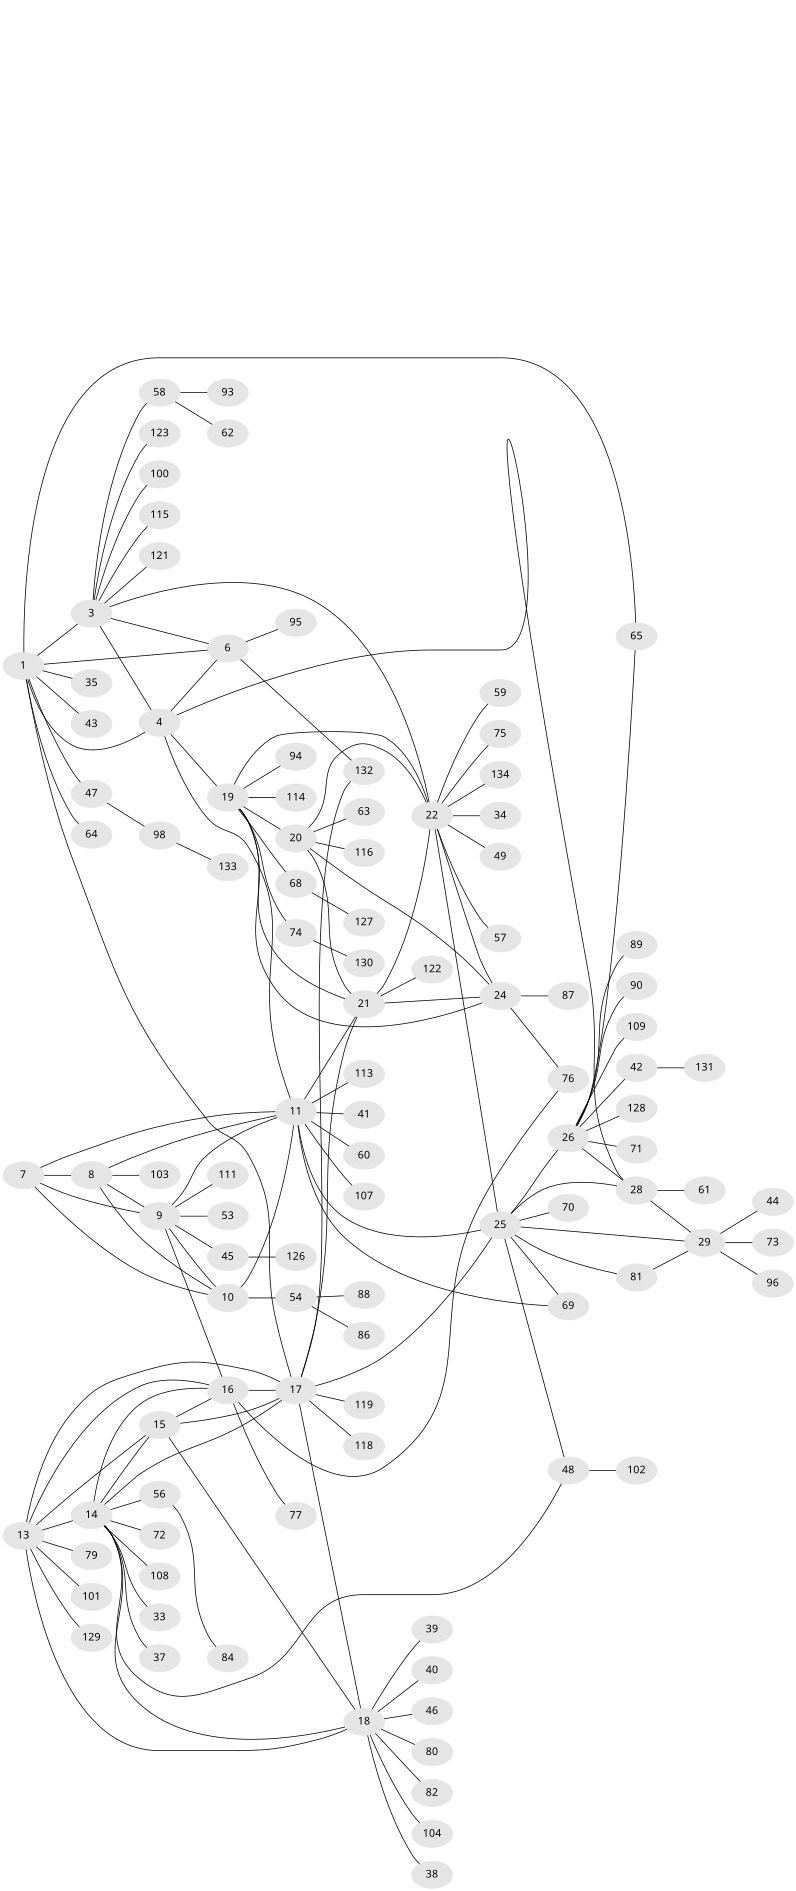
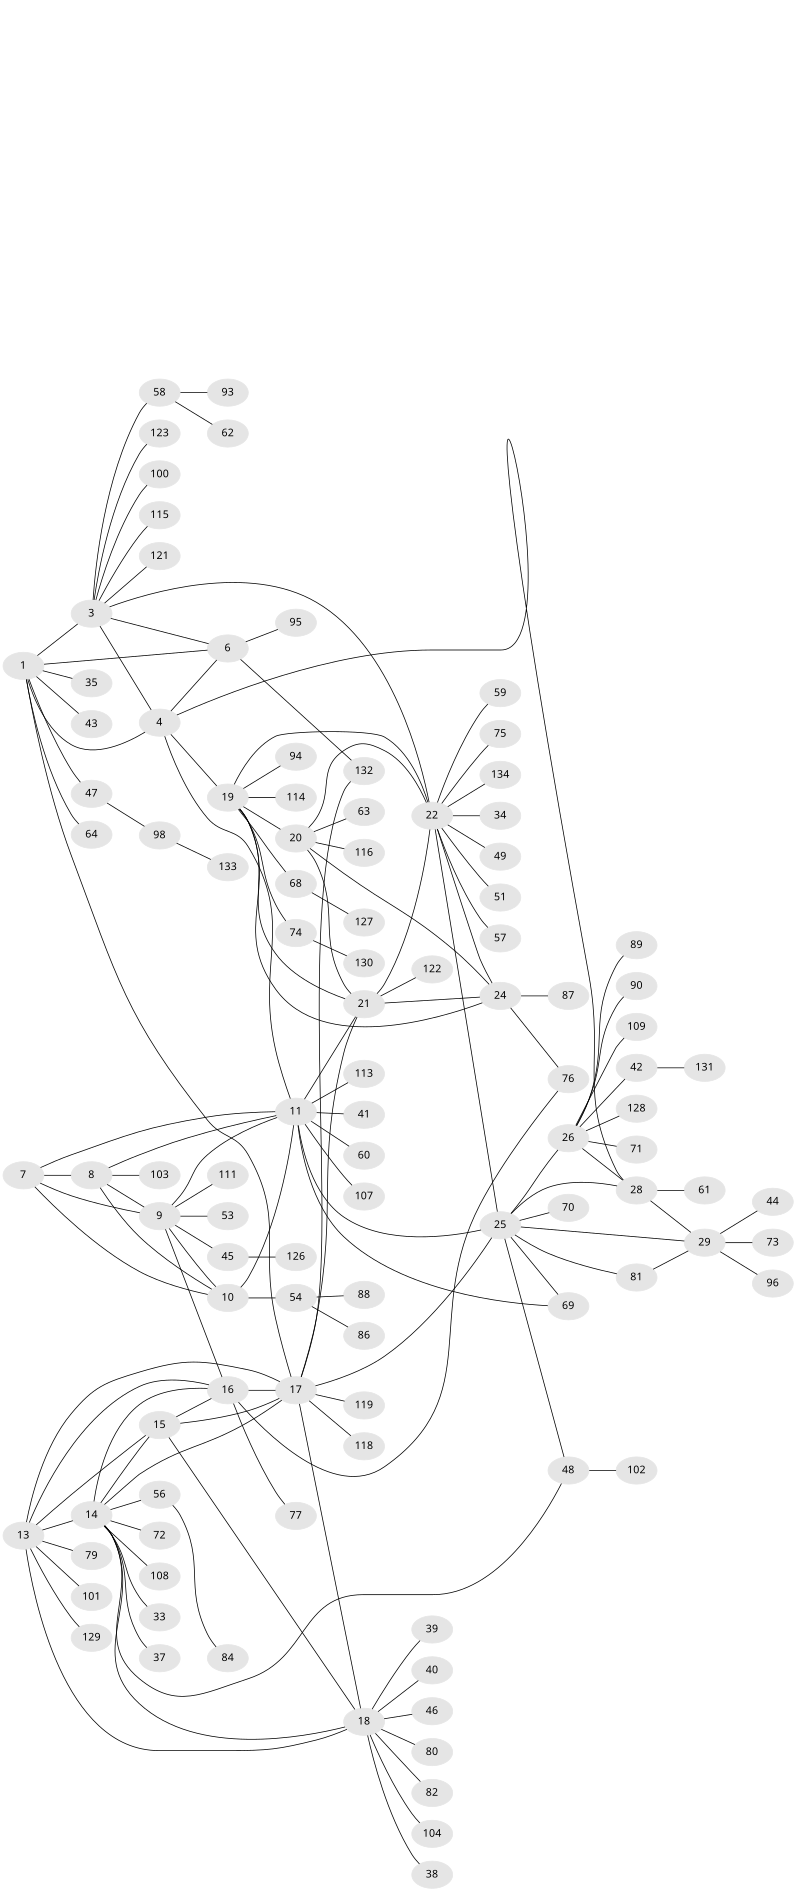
node "65": removed
node "51": added
